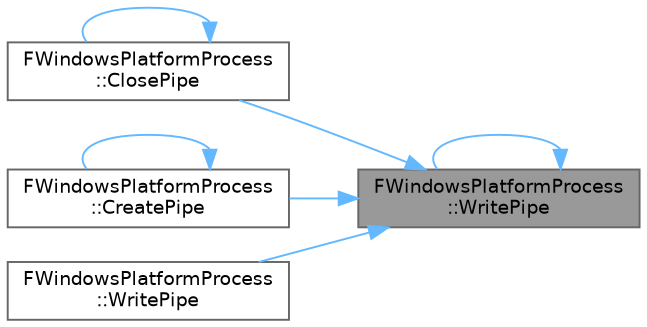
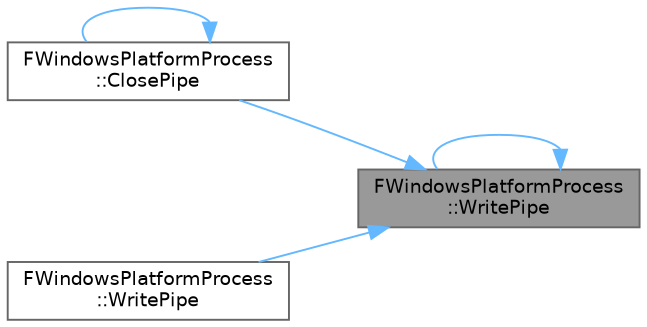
node "FWindowsPlatformProcess ::CreatePipe": removed
